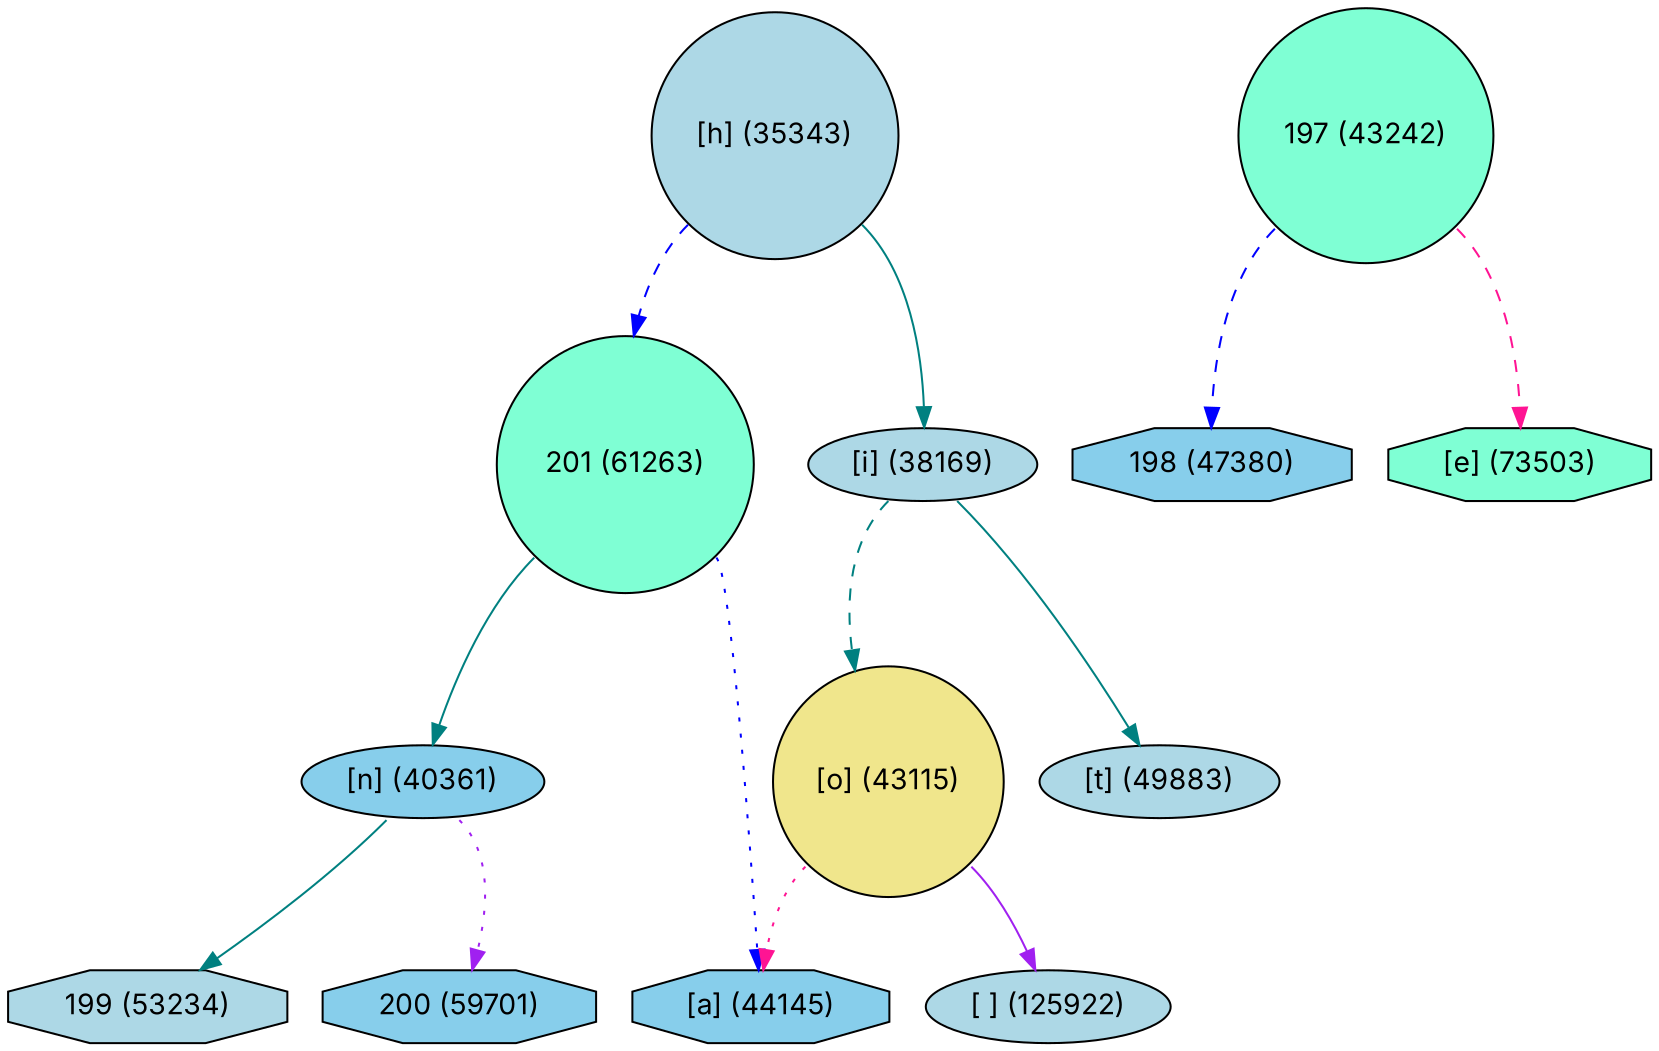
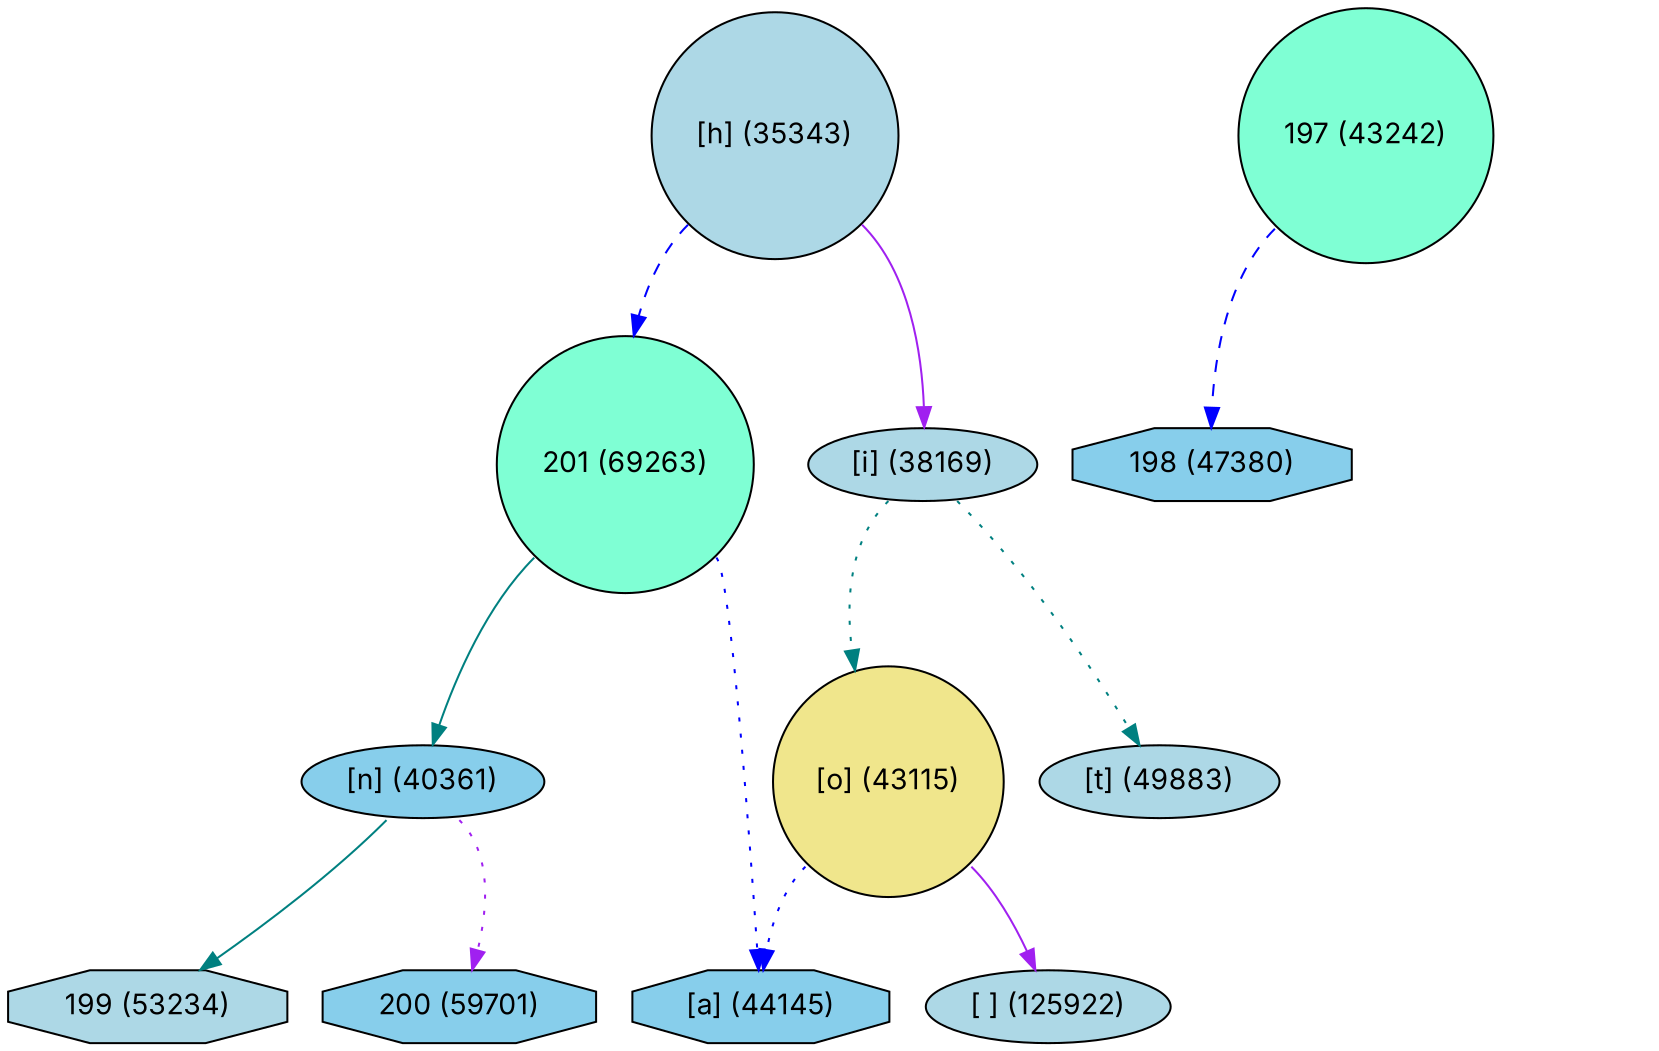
edge "[h] (35343)" -> "[i] (38169)": color teal -> purple
node "201 (61263)": label "201 (61263)" -> "201 (69263)"
node "[e] (73503)": removed
edge "[i] (38169)" -> "[o] (43115)": style dashed -> dotted
edge "[i] (38169)" -> "[t] (49883)": style solid -> dotted
edge "[o] (43115)" -> "[a] (44145)": color deeppink -> blue
